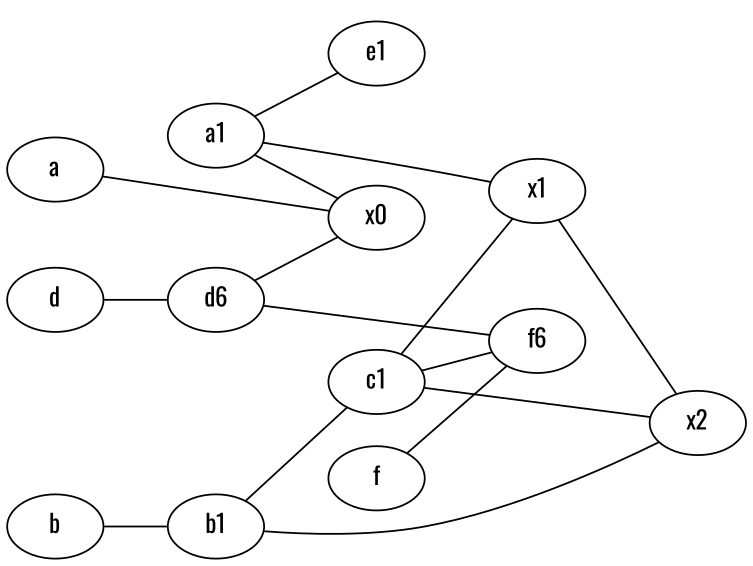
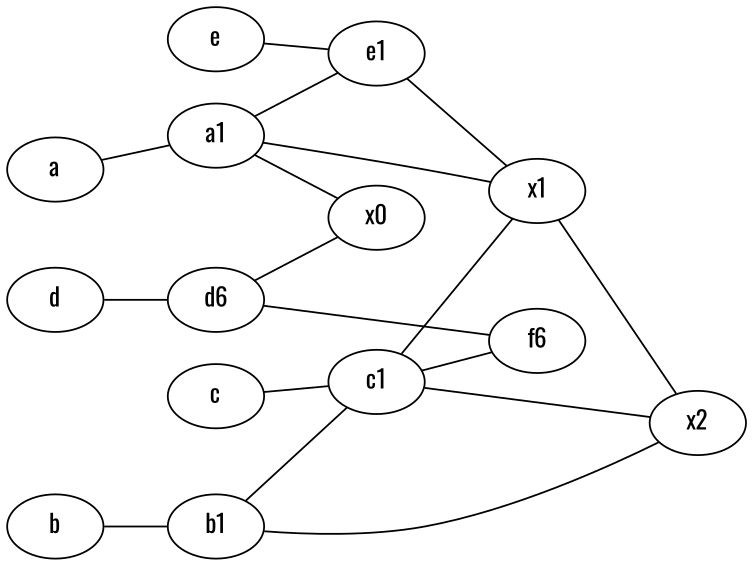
node "e": added
edge "e1" -- "x1": added
edge "a" -- "x0": now "a" -- "a1"
node "c": added
node "f": removed
